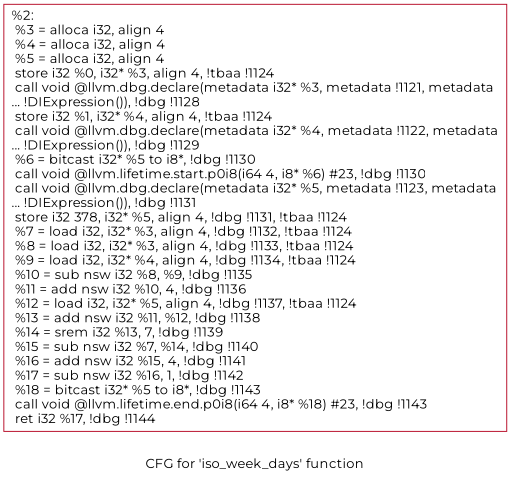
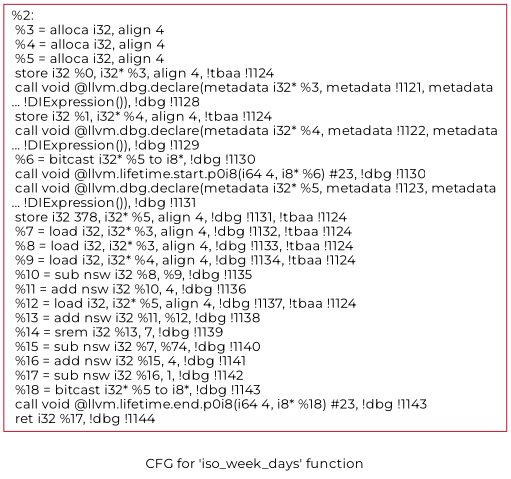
node "%2:": text "%15 = sub nsw i32 %7, %14, !dbg !1140" -> "%15 = sub nsw i32 %7, %74, !dbg !1140"
